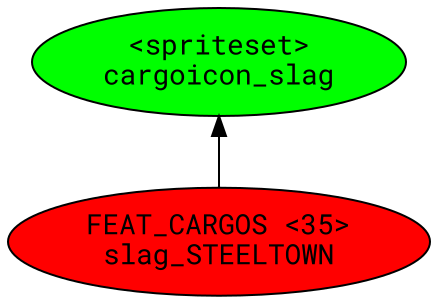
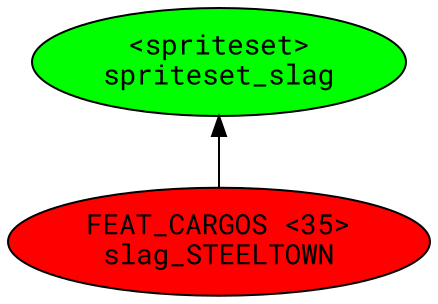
node "<spriteset> cargoicon_slag": label "<spriteset> cargoicon_slag" -> "<spriteset> spriteset_slag"
